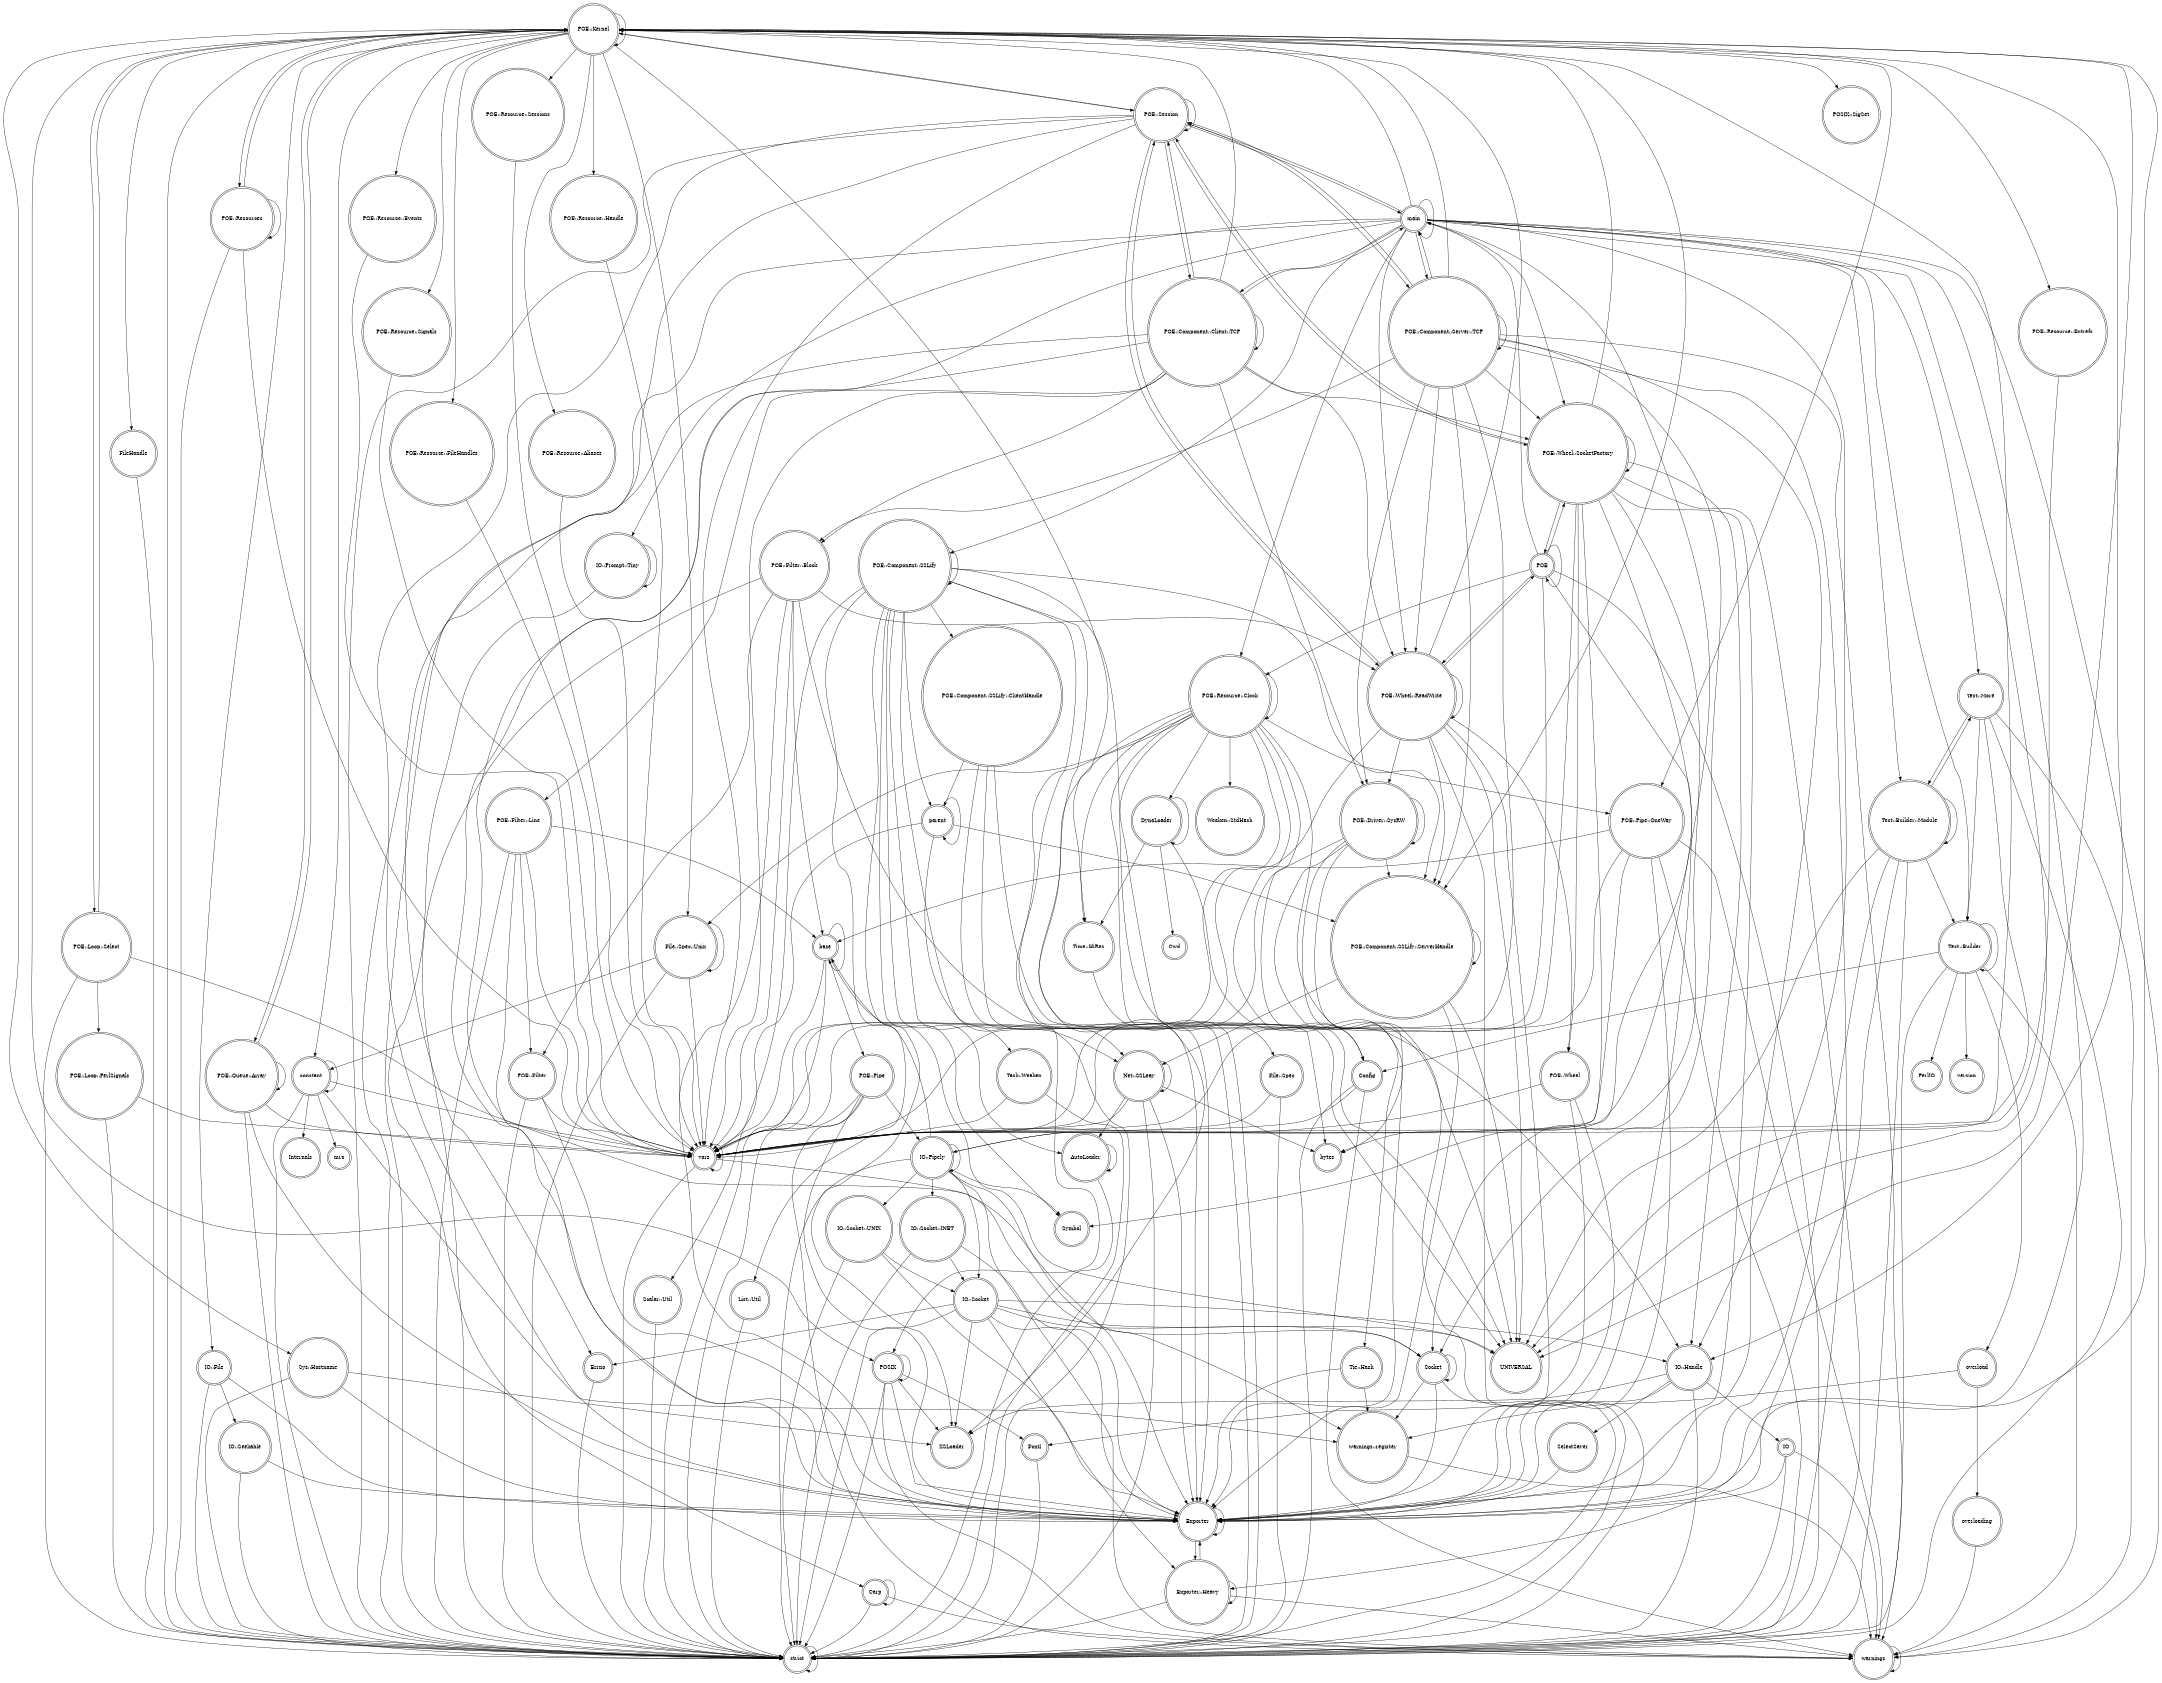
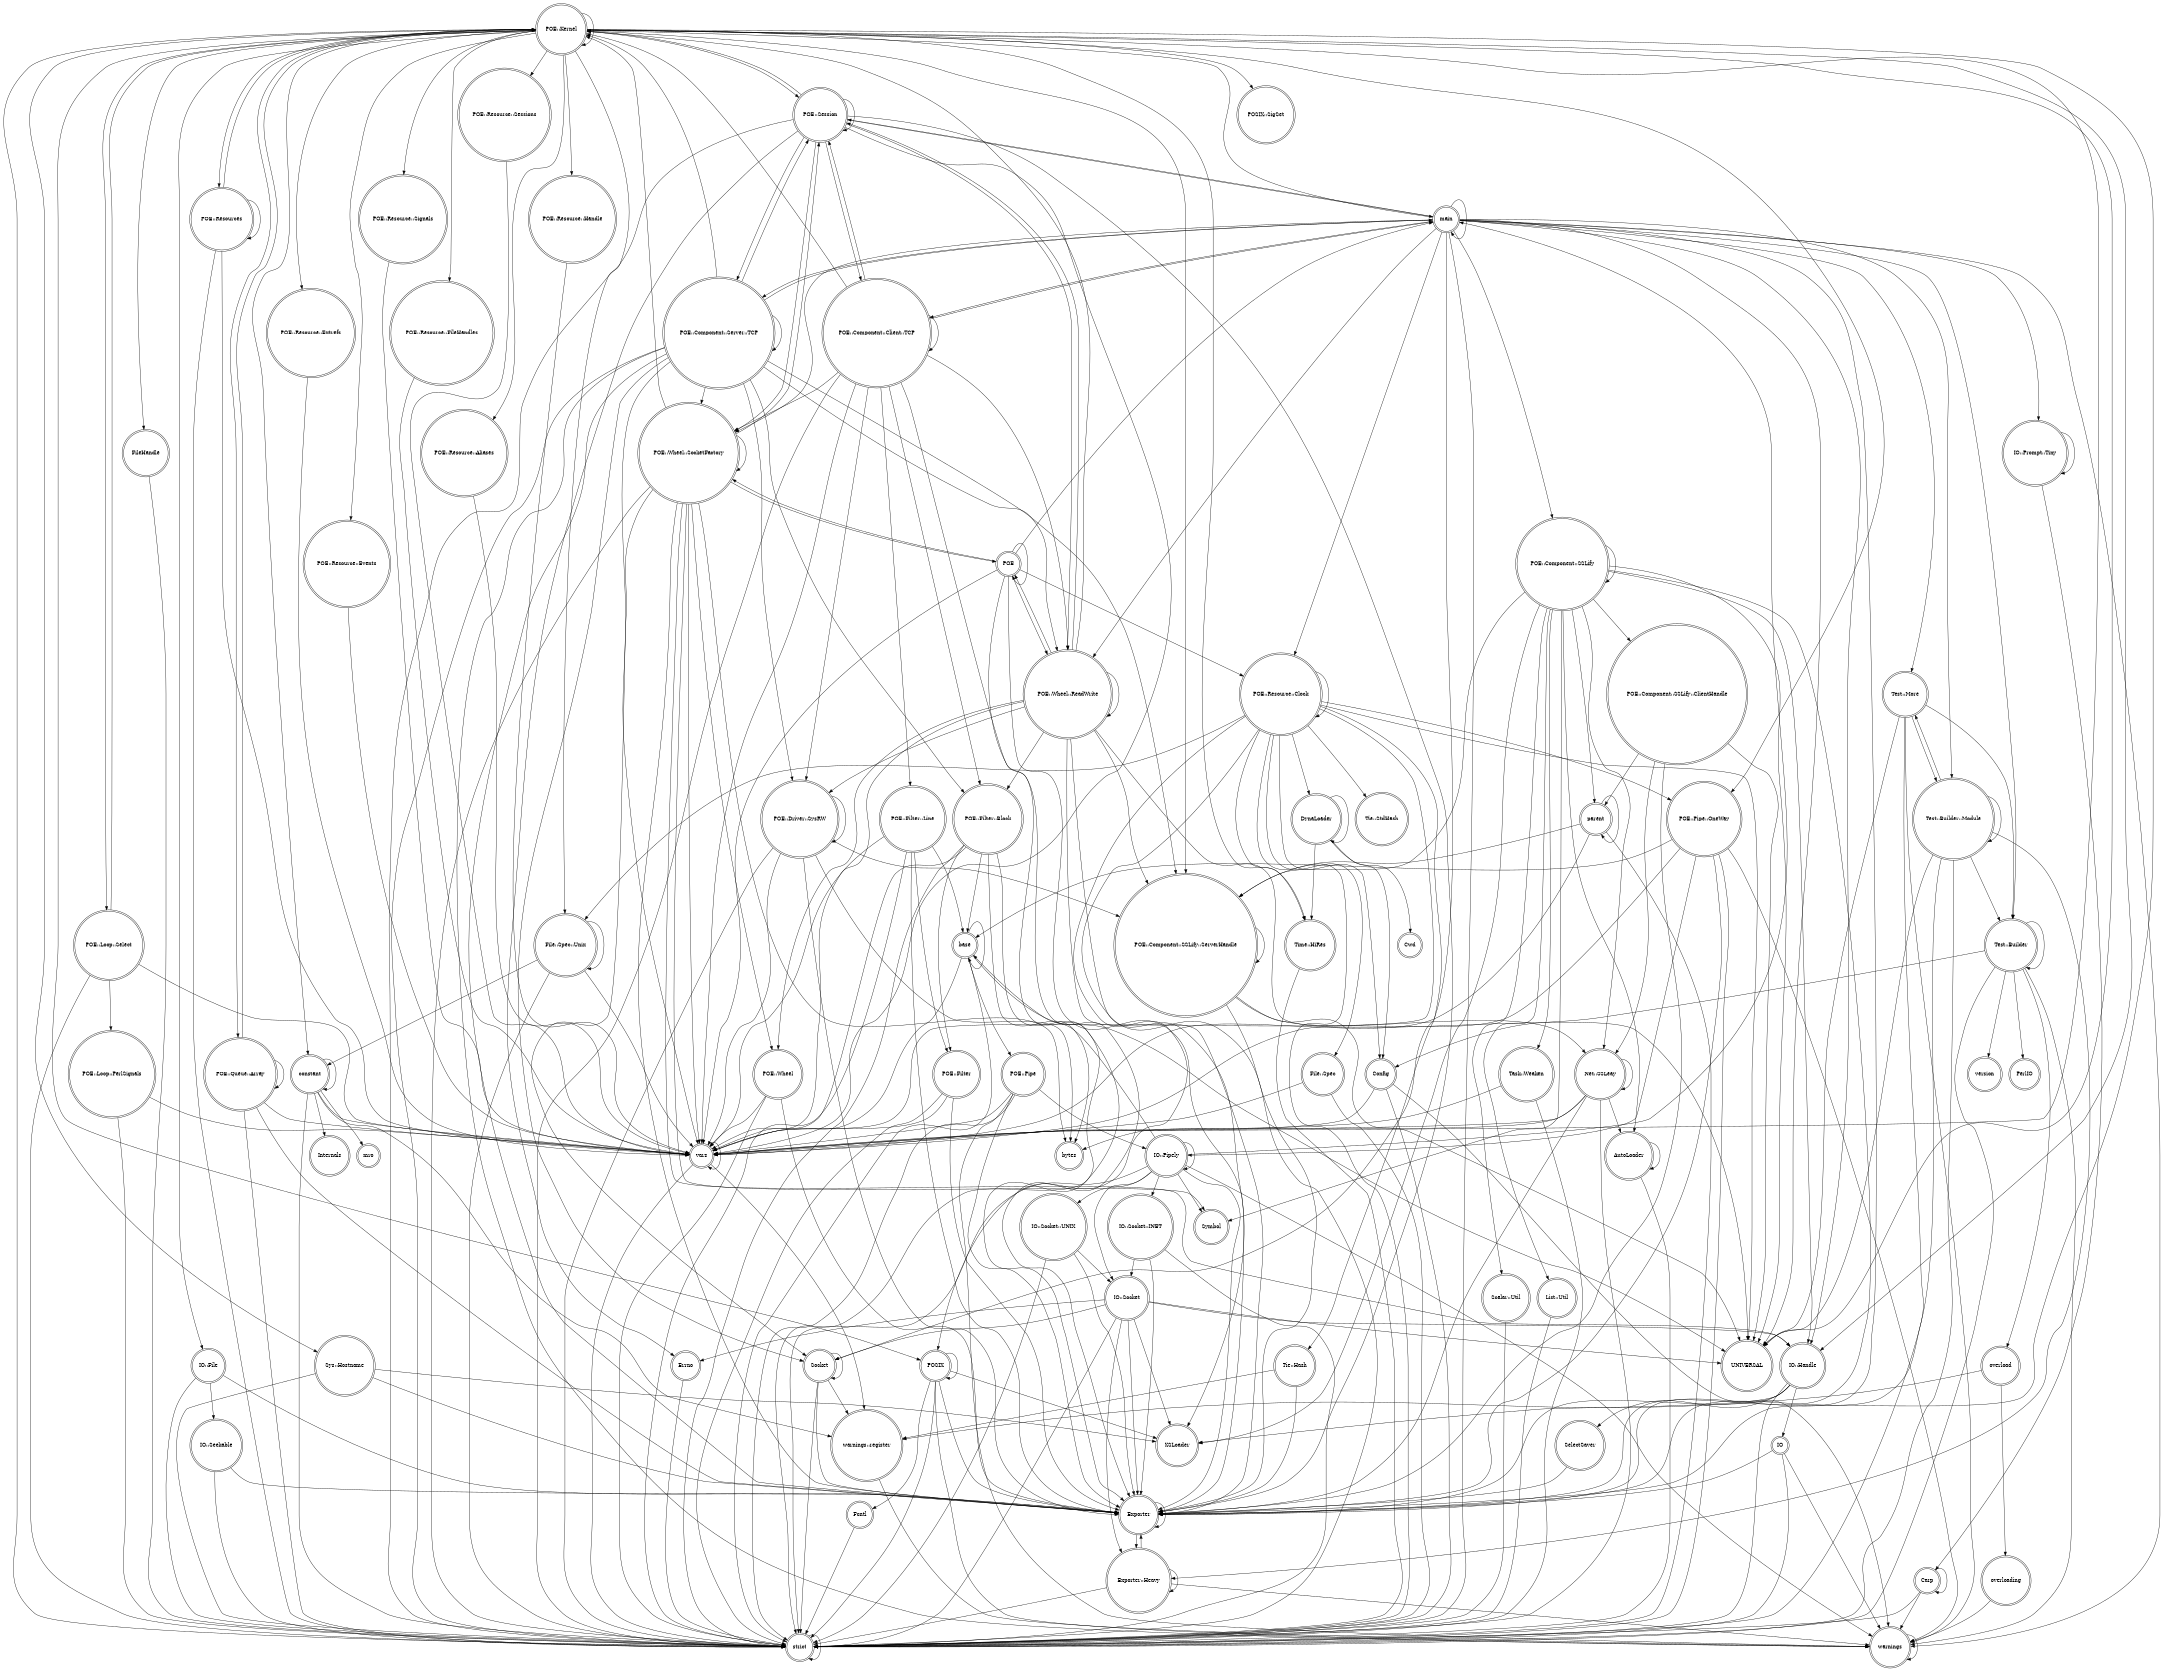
edge "POE::Filter::Block" -> "POE::Wheel::ReadWrite": reversed
node "Weaken::StdHash": label "Weaken::StdHash" -> "Tie::StdHash"
edge "POE::Wheel" -> "Fcntl": now "POE::Wheel" -> "strict"
